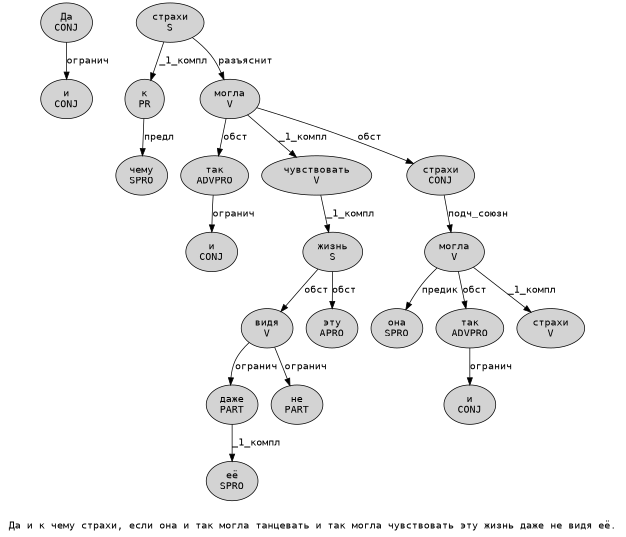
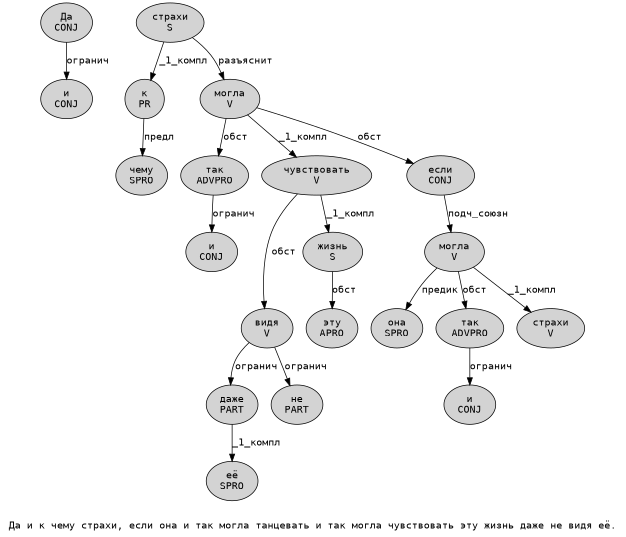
node "страхи CONJ": label "страхи CONJ" -> "если CONJ"
edge "жизнь S" -> "видя V": now "чувствовать V" -> "видя V"
